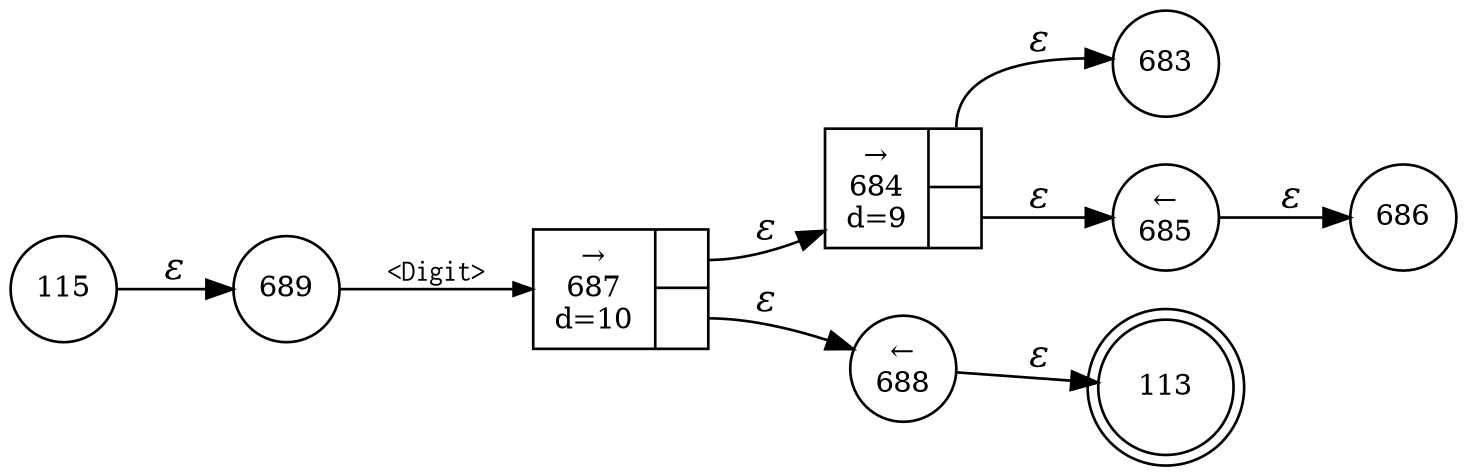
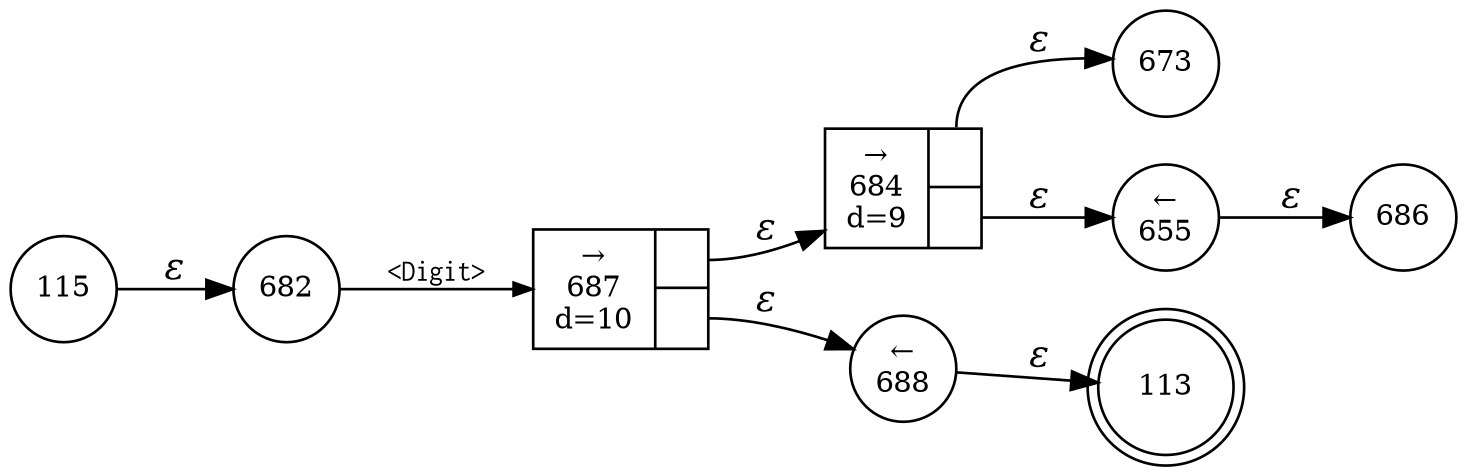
node "683": label "683" -> "673"
node "← 685": label "← 685" -> "← 655"
node "689": label "689" -> "682"
